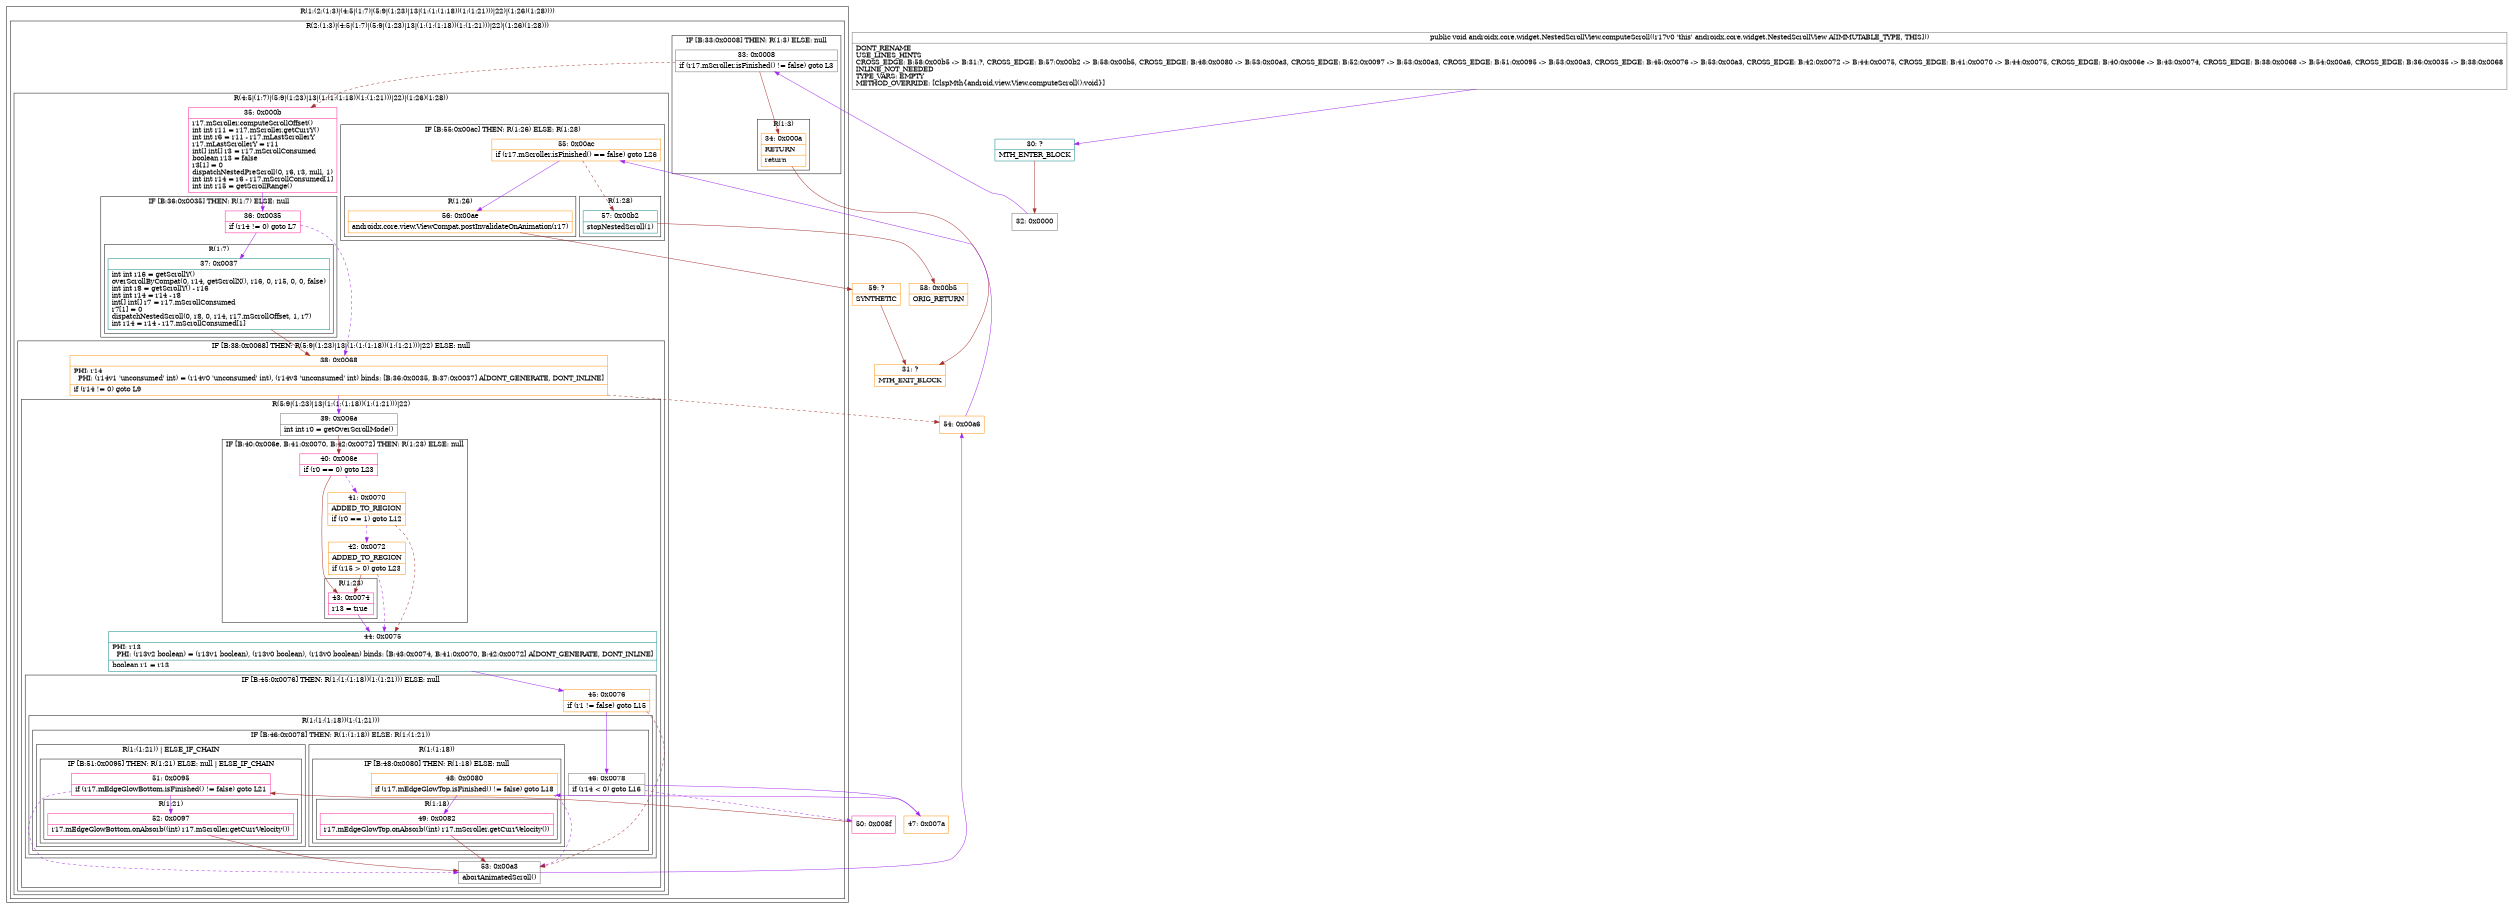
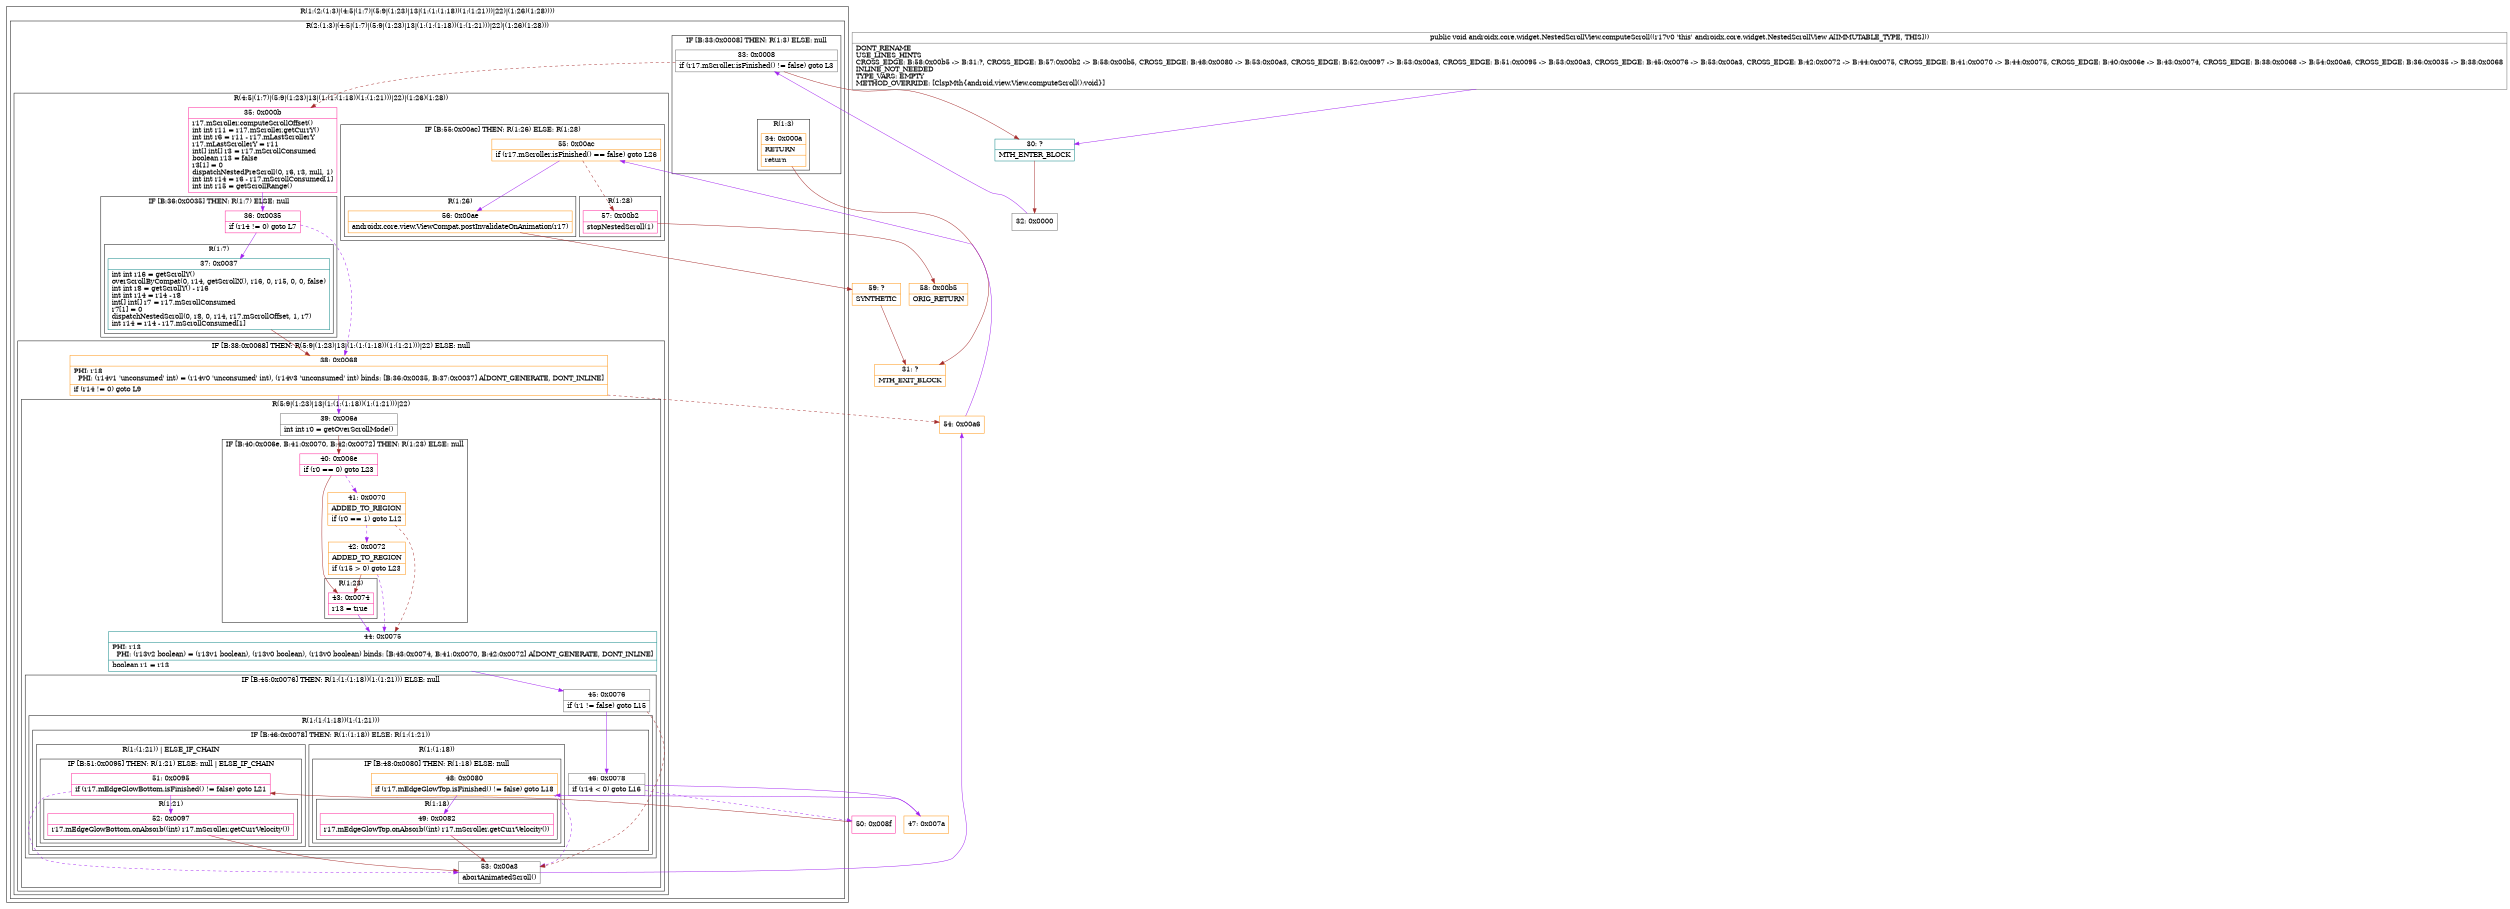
edge "33: 0x0008" -> "34: 0x000a": now "33: 0x0008" -> "30: ?"
node "57: 0x00b2": color teal -> deeppink
node "38: 0x0068": text "PHI: r14" -> "PHI: r18"
node "45: 0x0076": color darkorange -> gray40
